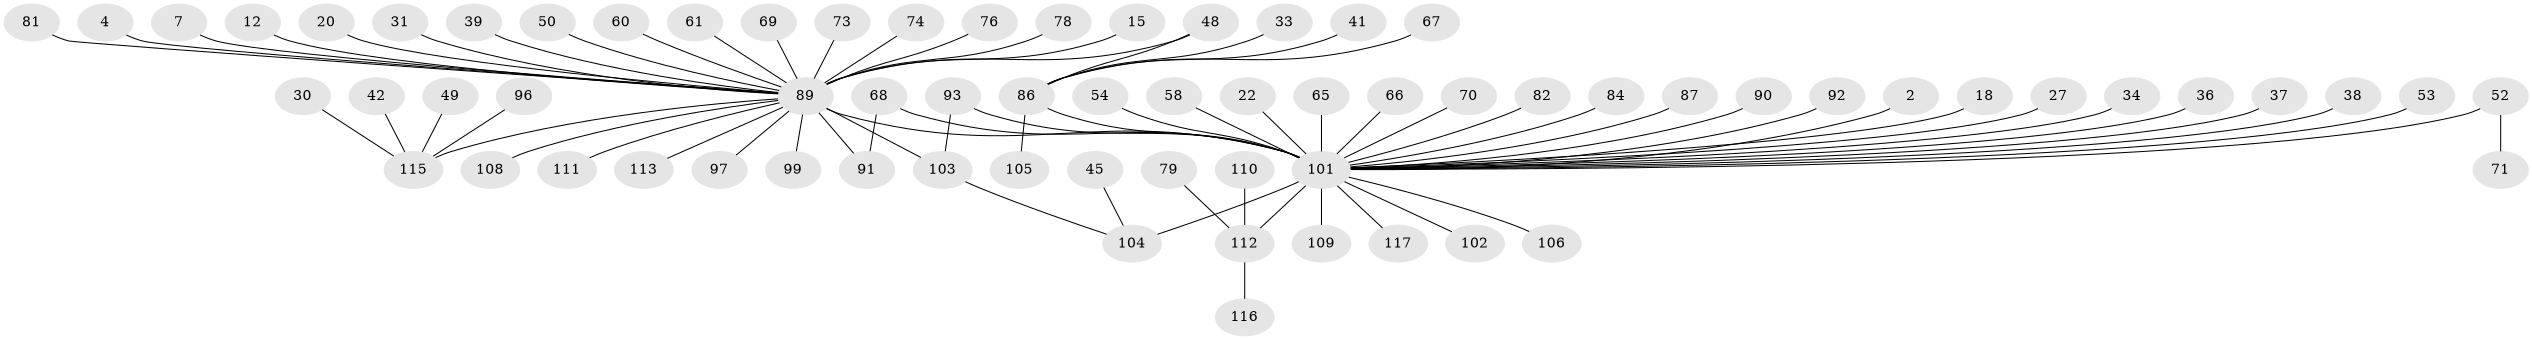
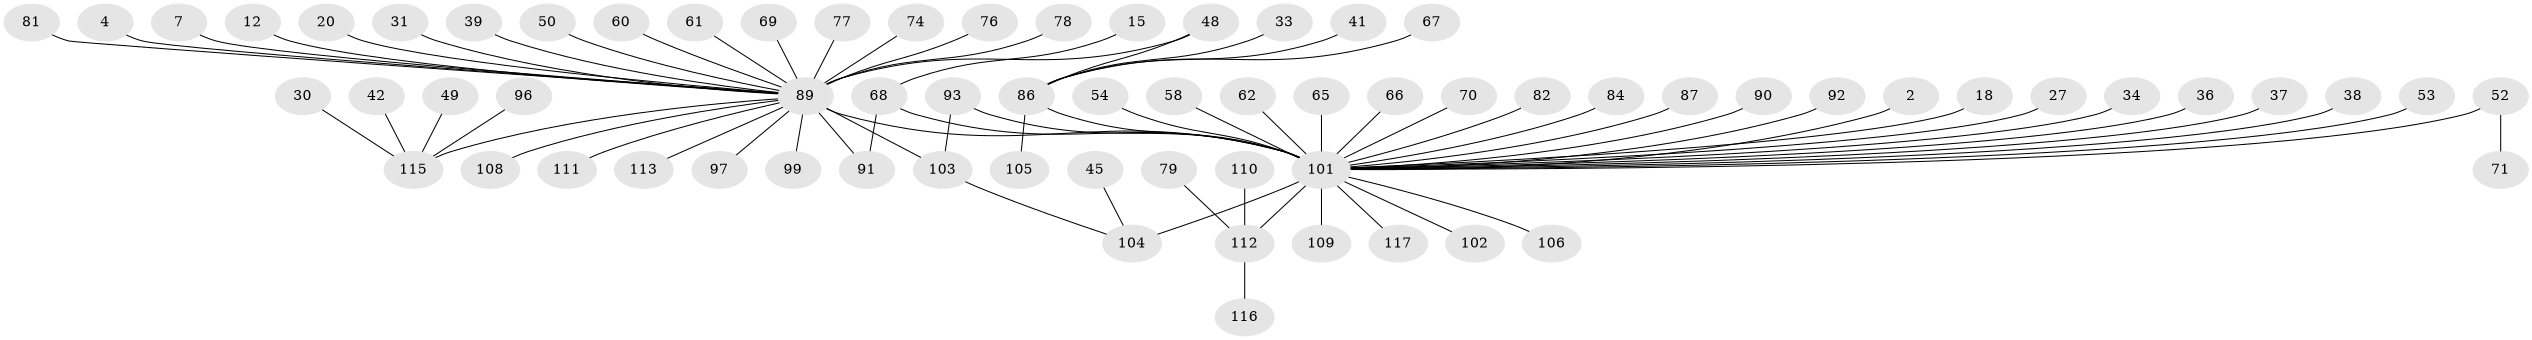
node "73": label "73" -> "77"
edge "15" -- "89": now "15" -- "68"
node "22": label "22" -> "62"
